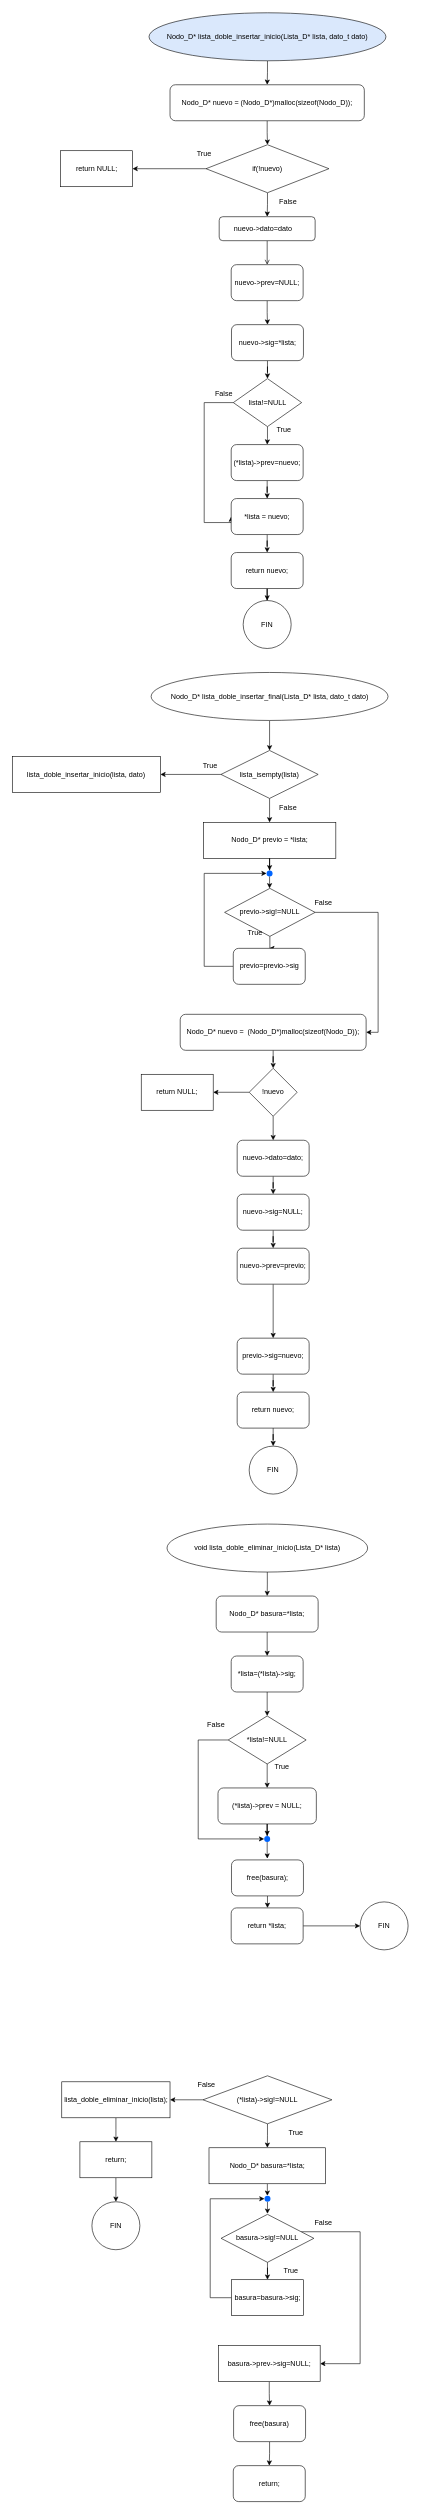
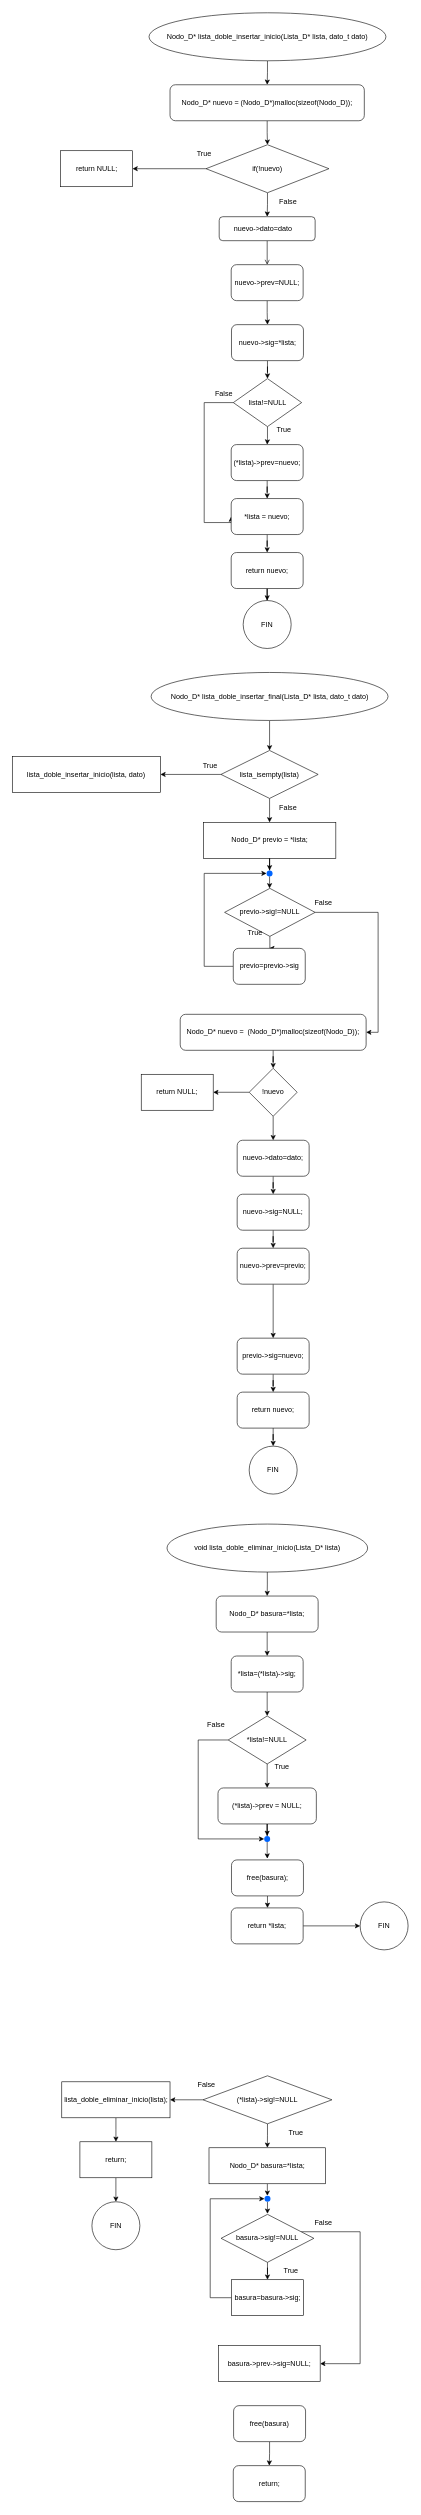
node "Nodo_D* lista_doble_insertar_inicio(Lista_D* lista, dato_t dato)": fillcolor #dae8fc -> #ffffff
edge "basura->prev->sig=NULL;" -> "free(basura)": removed
